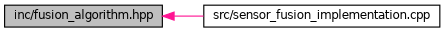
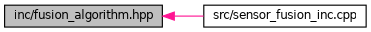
node "src/sensor_fusion_implementation.cpp": label "src/sensor_fusion_implementation.cpp" -> "src/sensor_fusion_inc.cpp"
